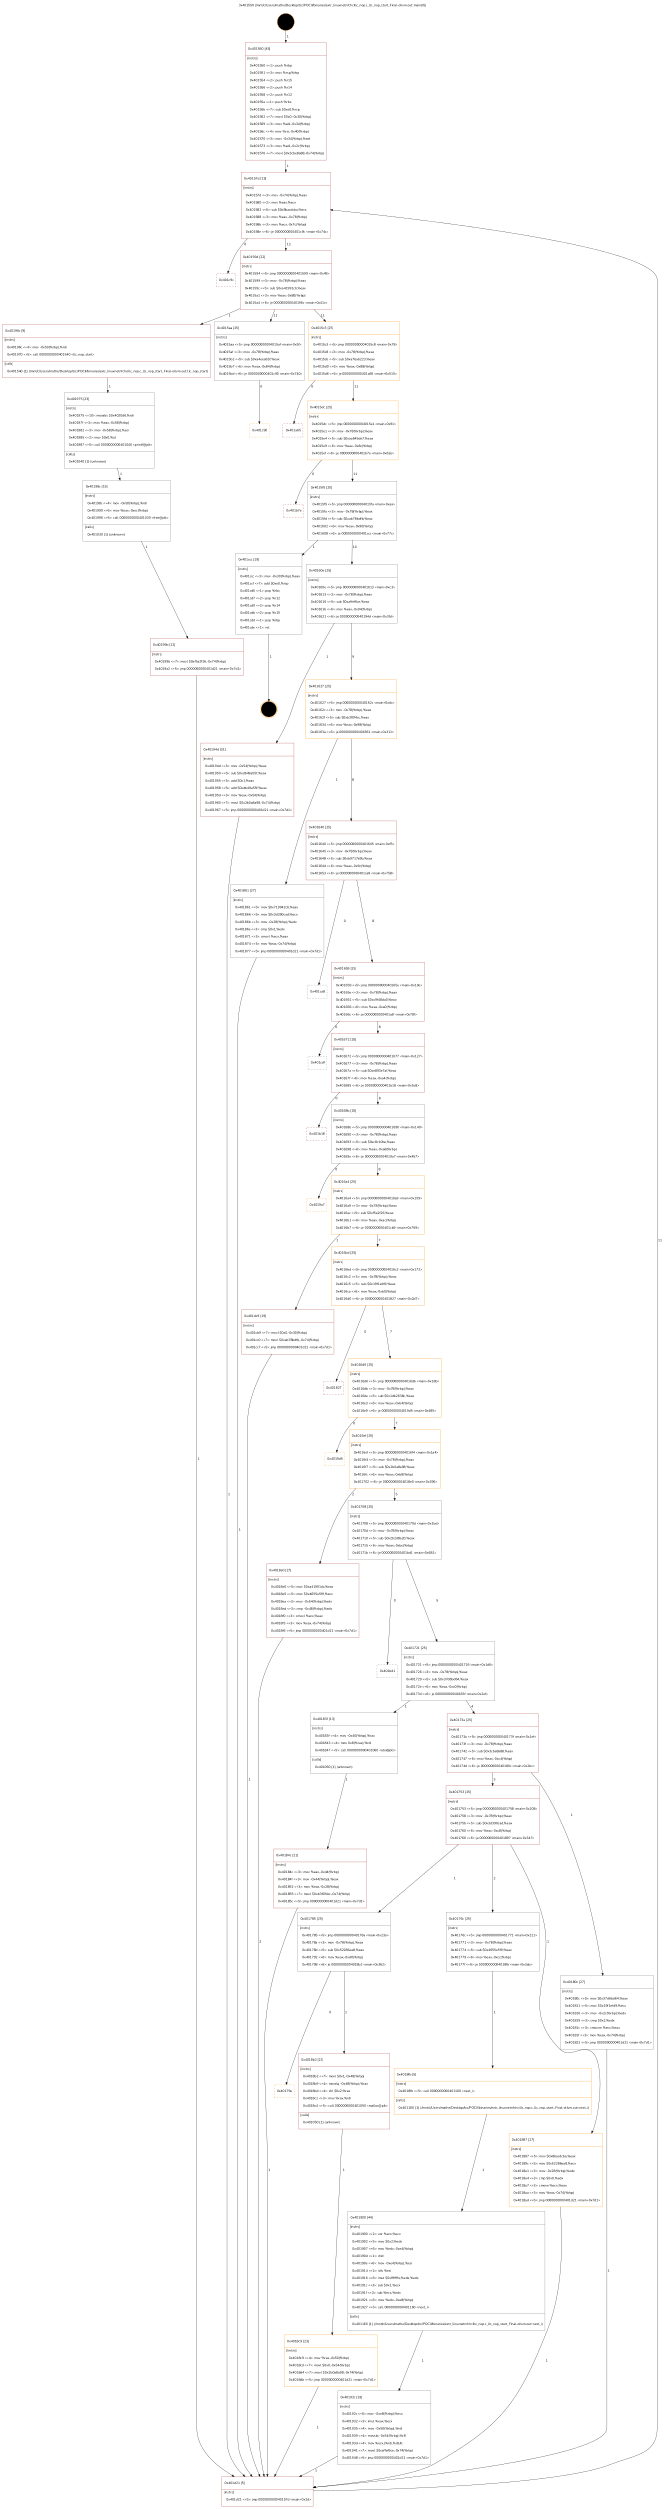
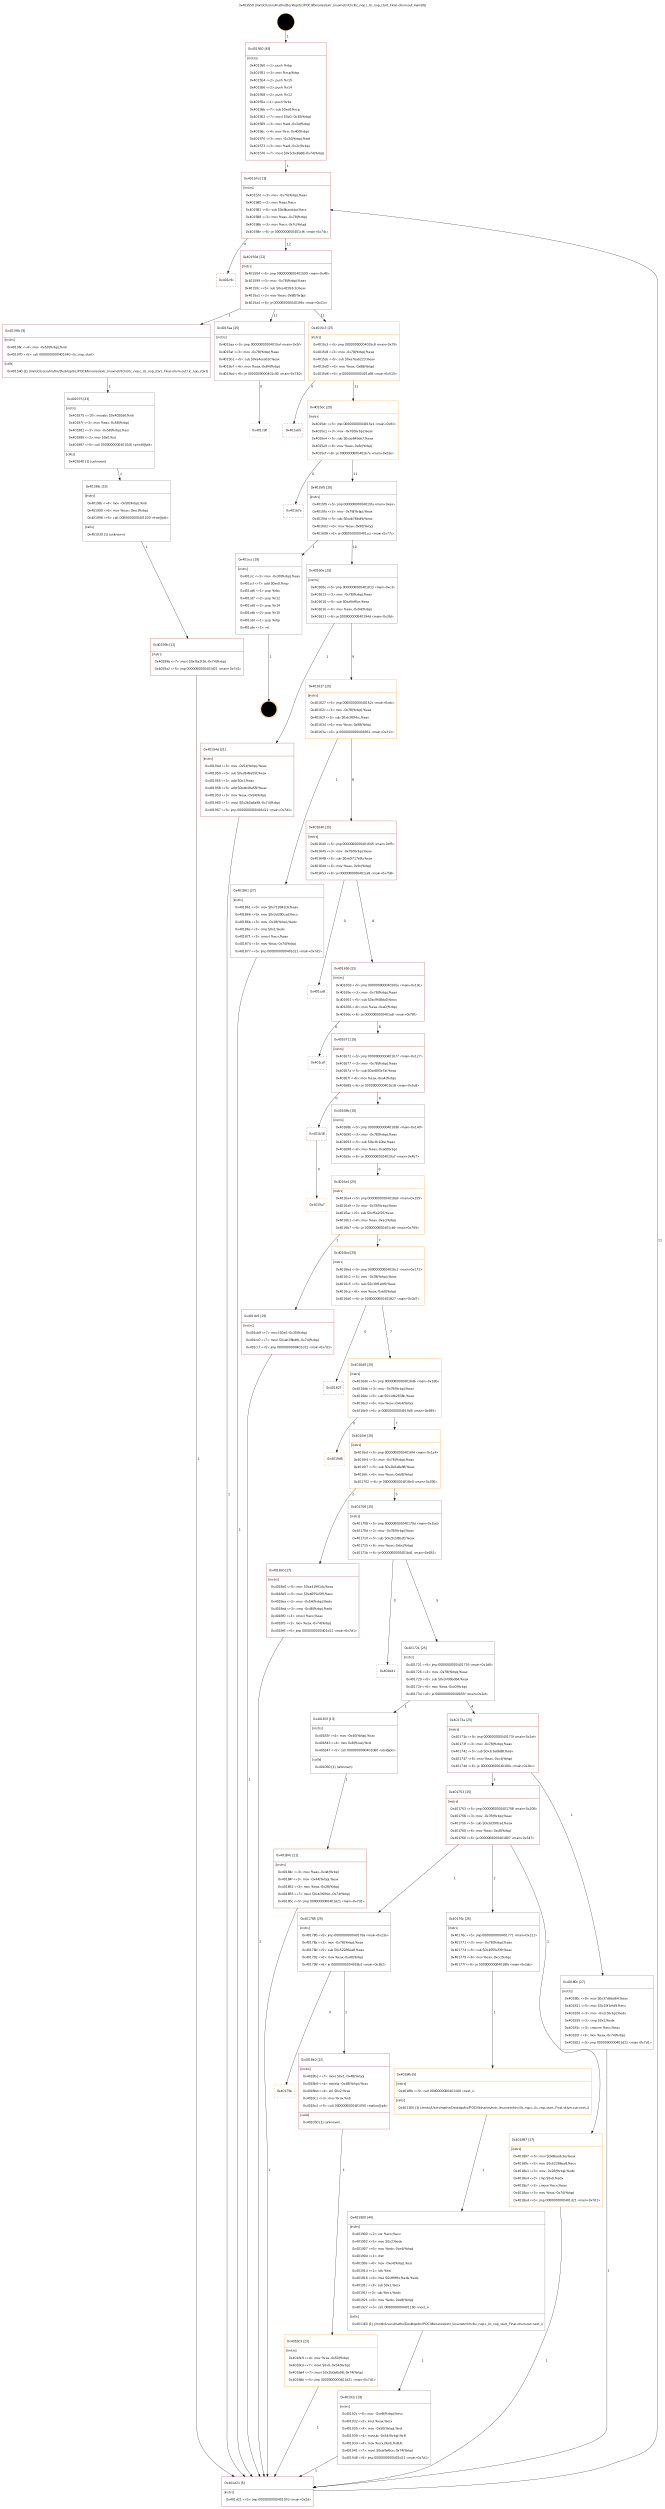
edge "0x40168b [25]" -> "0x4019a7": now "0x401b18" -> "0x4019a7"
